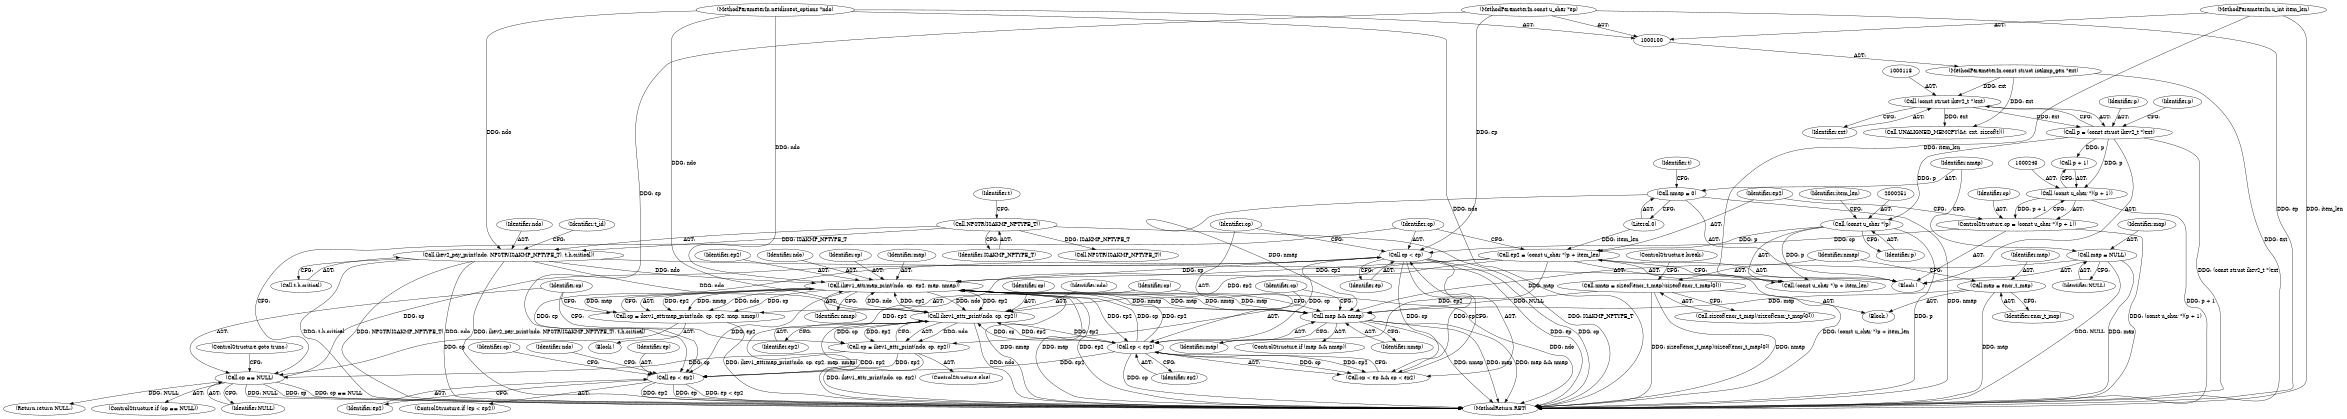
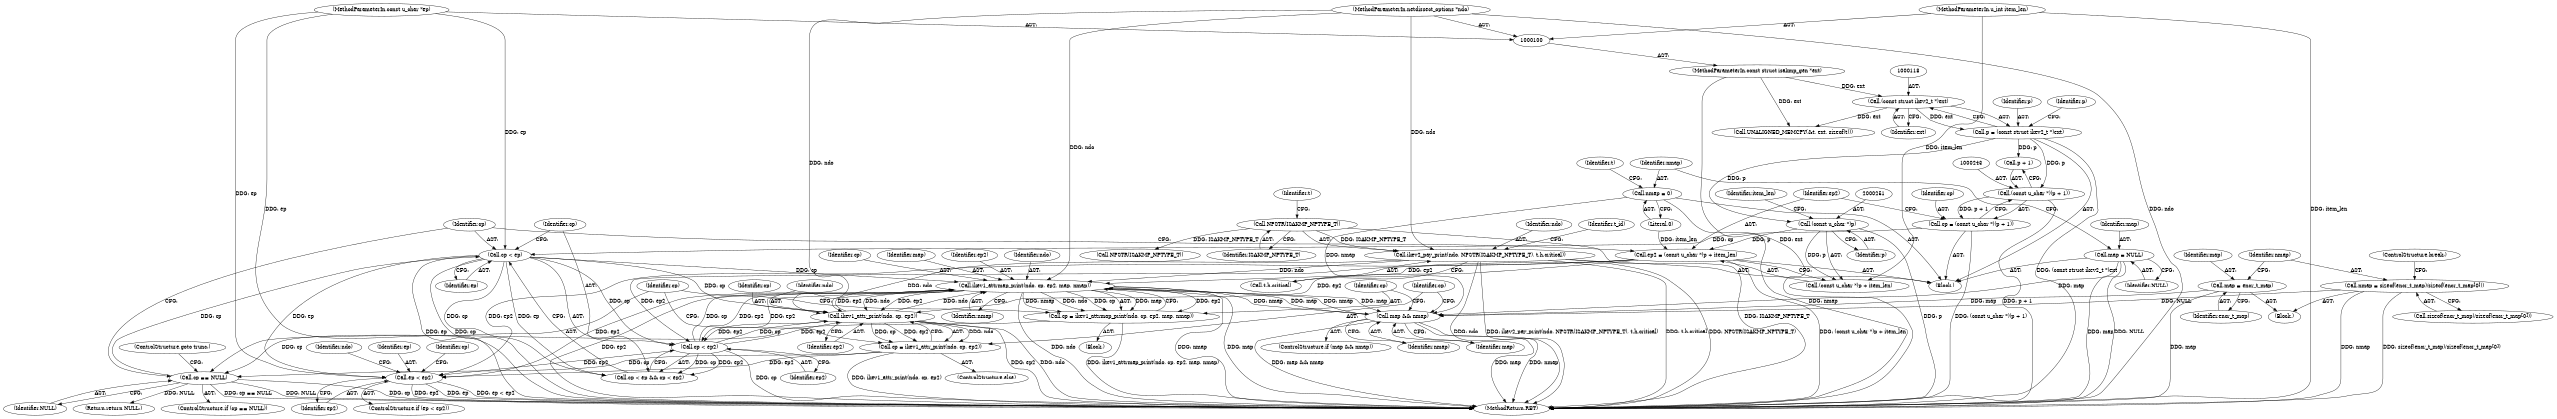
node "(ControlStructure,cp = (const u_char *)(p + 1))": label "(ControlStructure,cp = (const u_char *)(p + 1))" -> "(Call,cp = (const u_char *)(p + 1))"
edge "(Call,cp < ep)" -> "(Call,ikev1_attr_print(ndo, cp, ep2))": added, label "DDG: cp"
